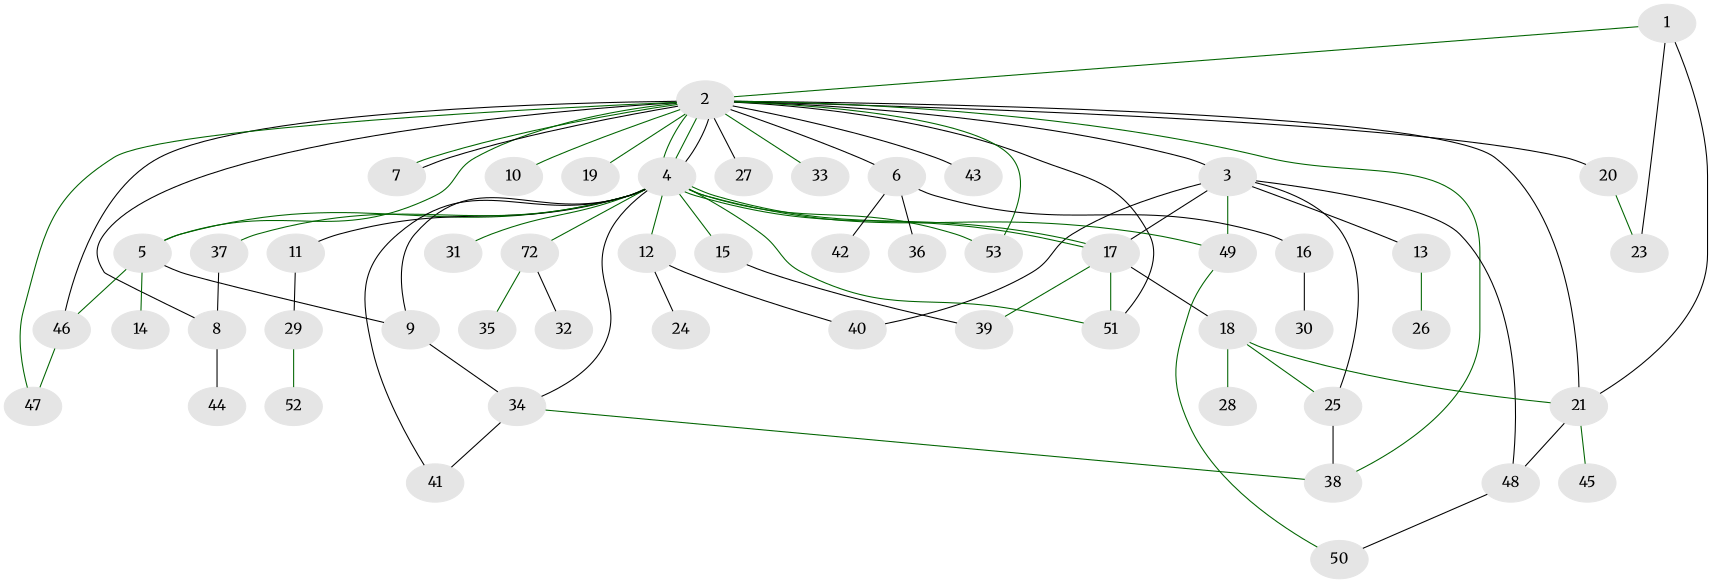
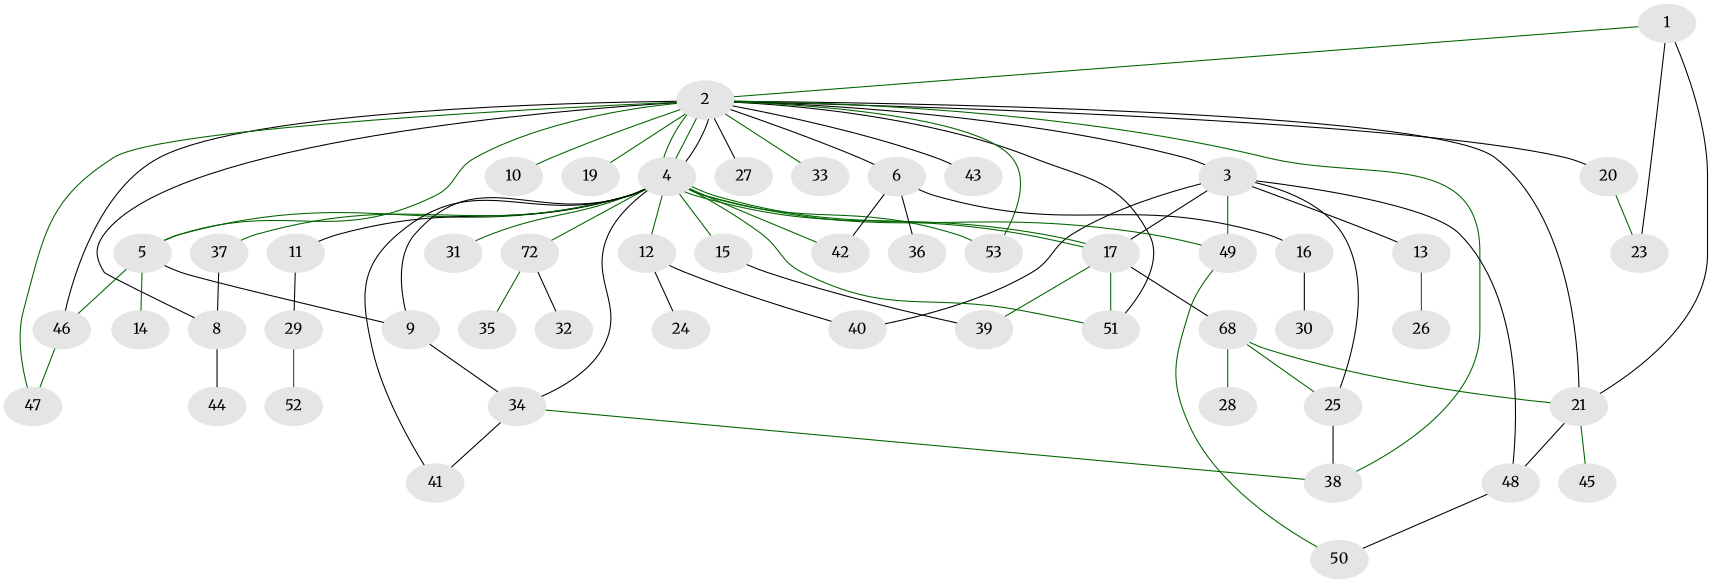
node "7": removed
edge "4" -- "42": added
node "18": label "18" -> "68"
